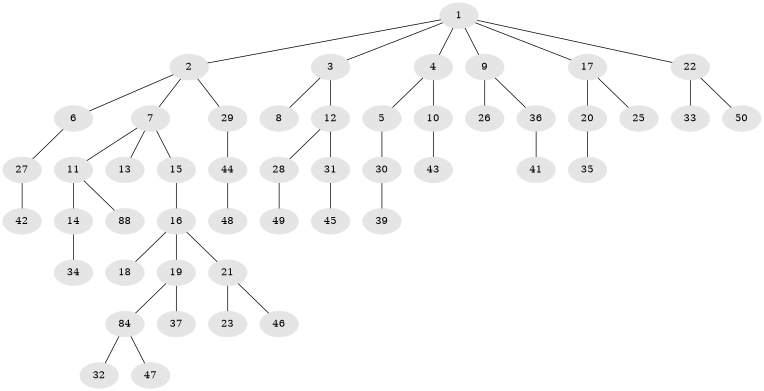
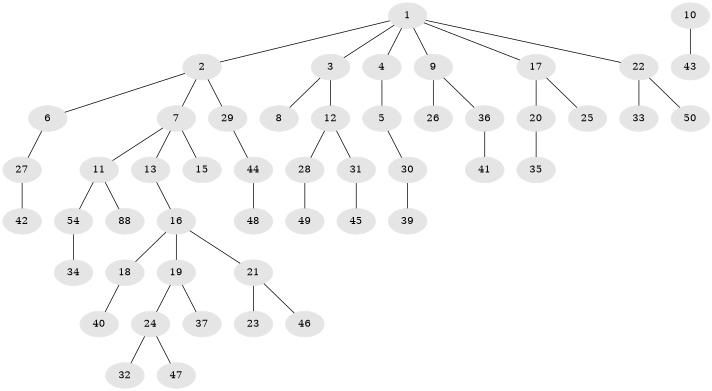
edge "4" -- "10": removed
edge "15" -- "16": now "13" -- "16"
node "14": label "14" -> "54"
node "40": added
node "84": label "84" -> "24"
